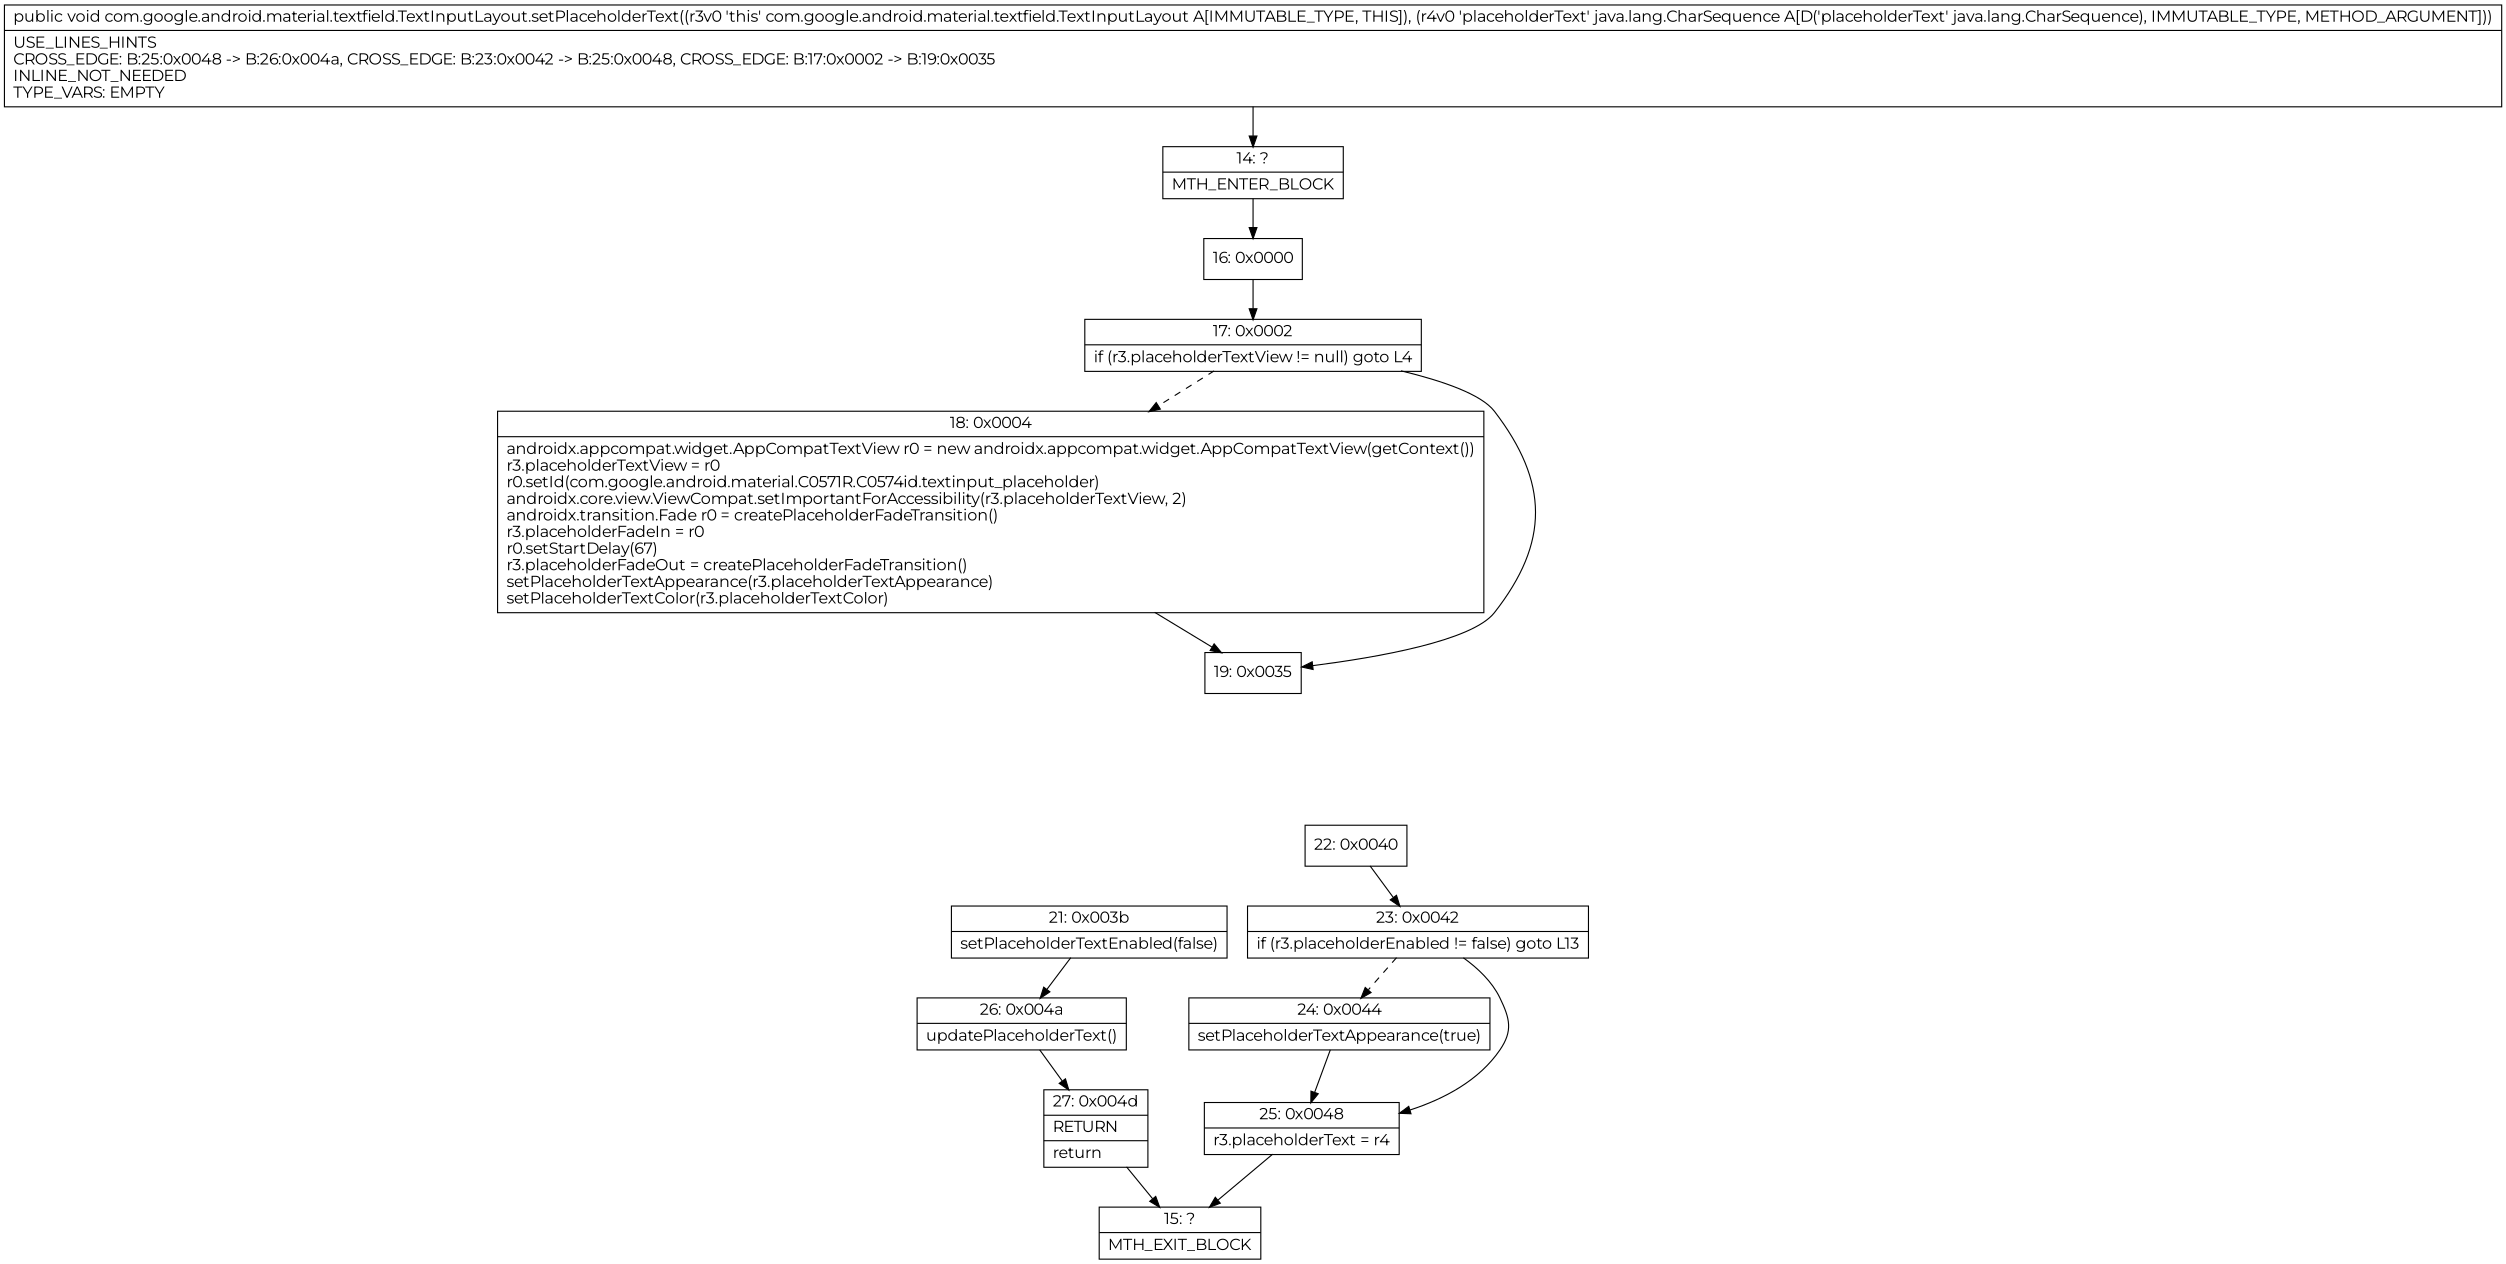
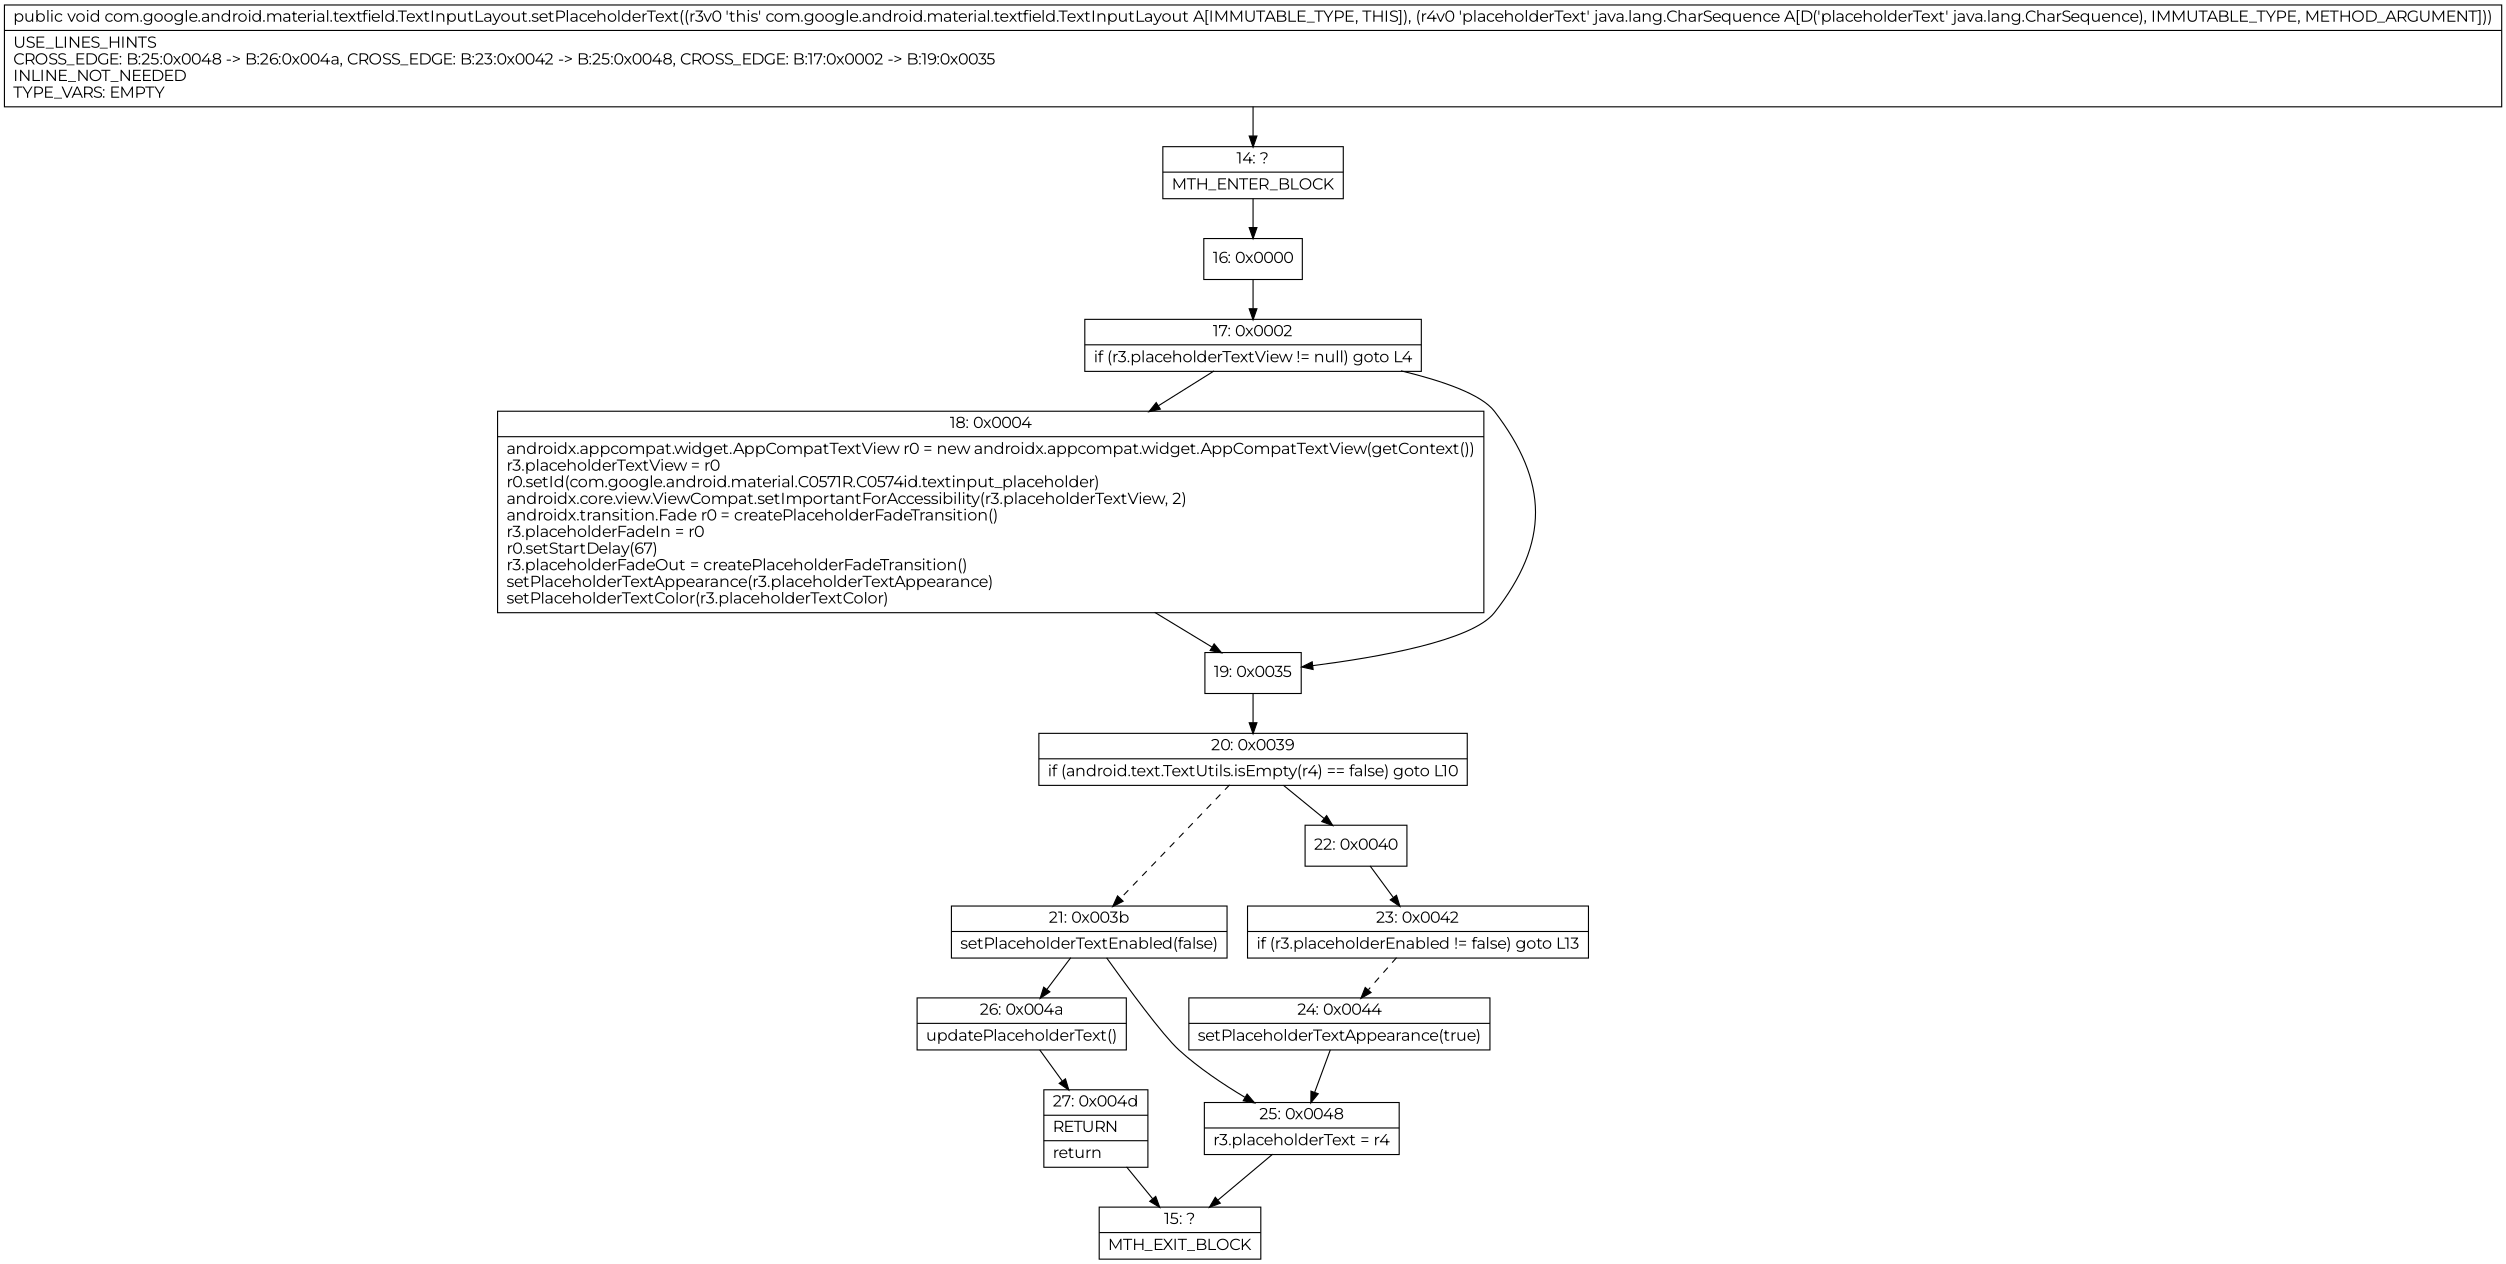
edge "17: 0x0002" -> "18: 0x0004": style dashed -> solid
node "20: 0x0039": added
edge "23: 0x0042" -> "25: 0x0048": now "21: 0x003b" -> "25: 0x0048"
